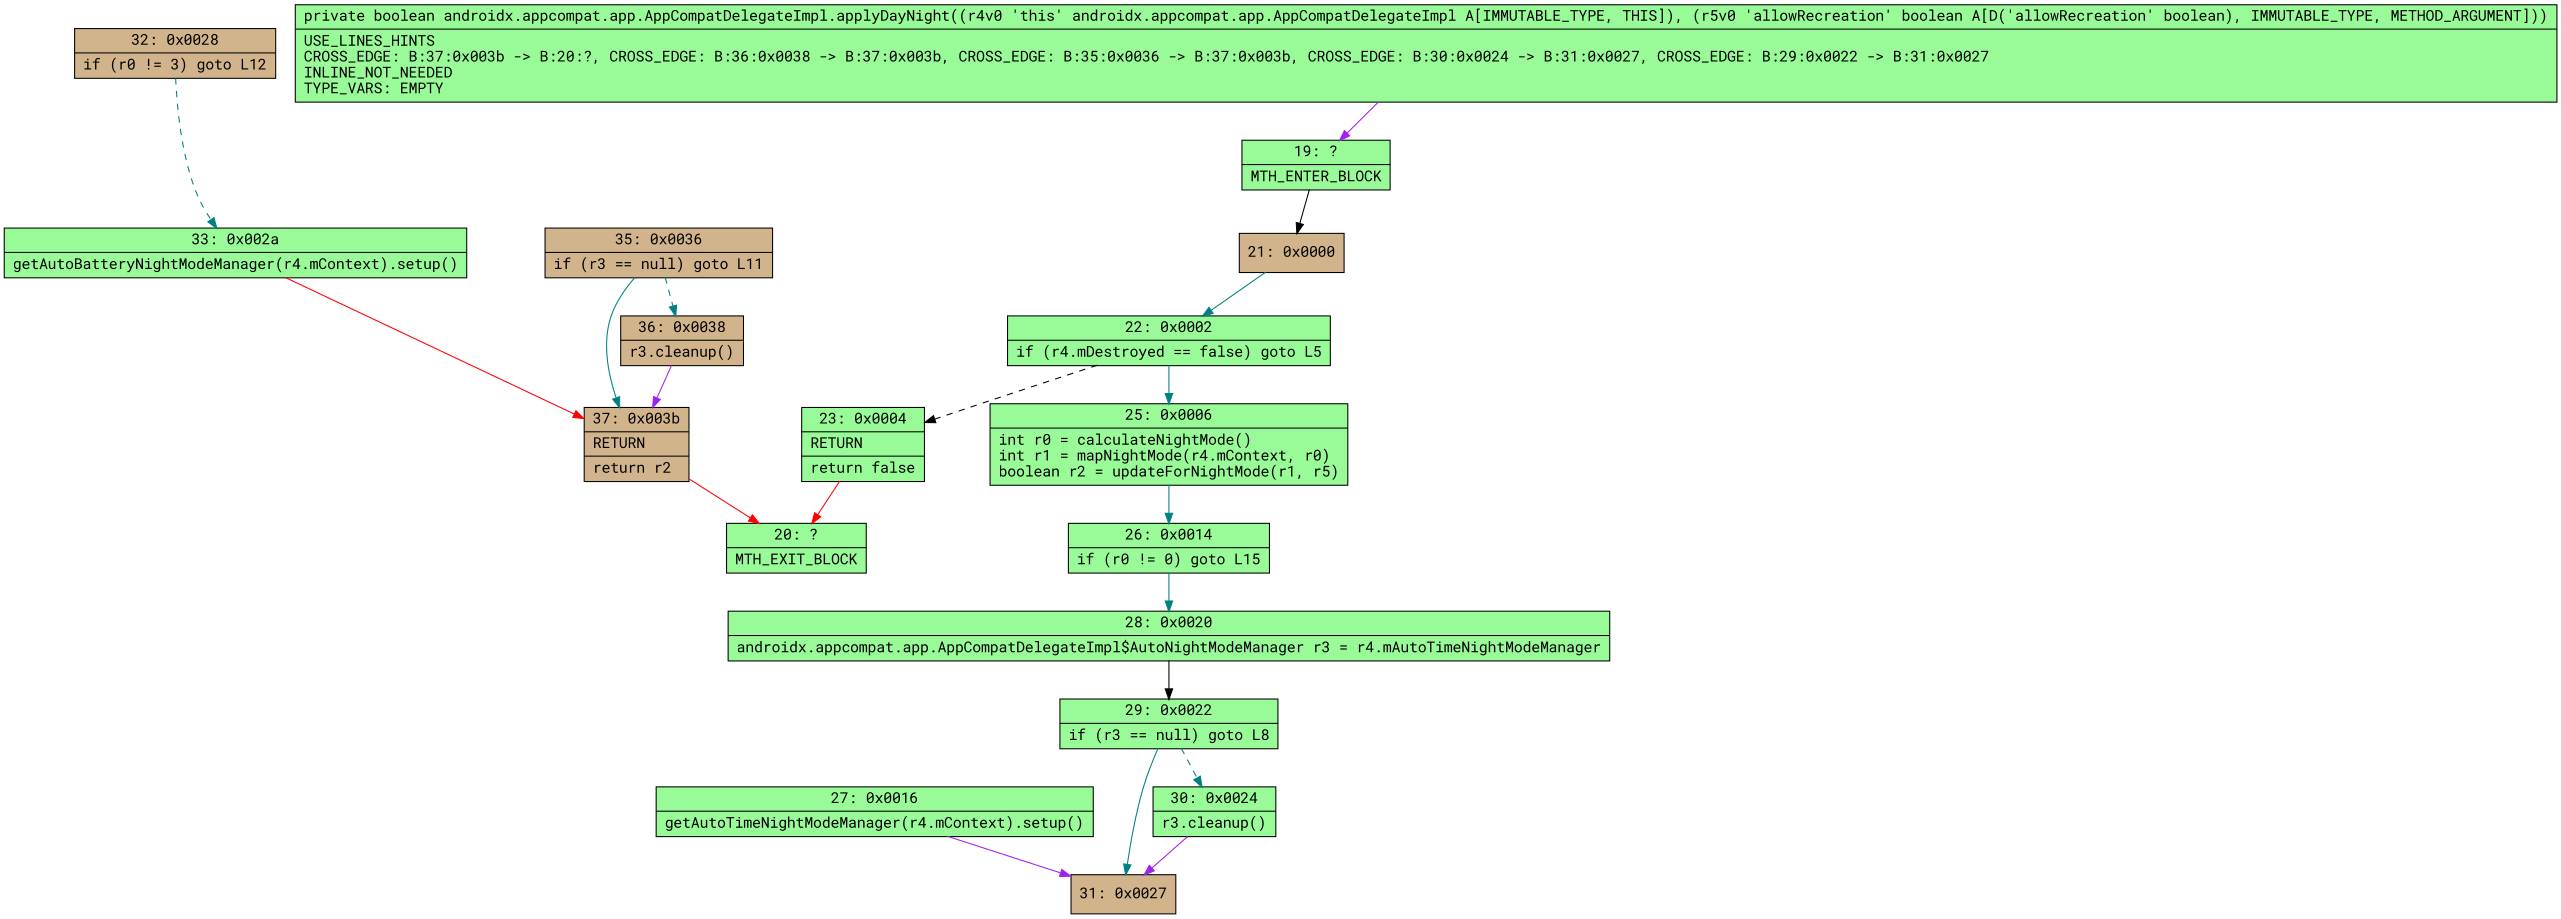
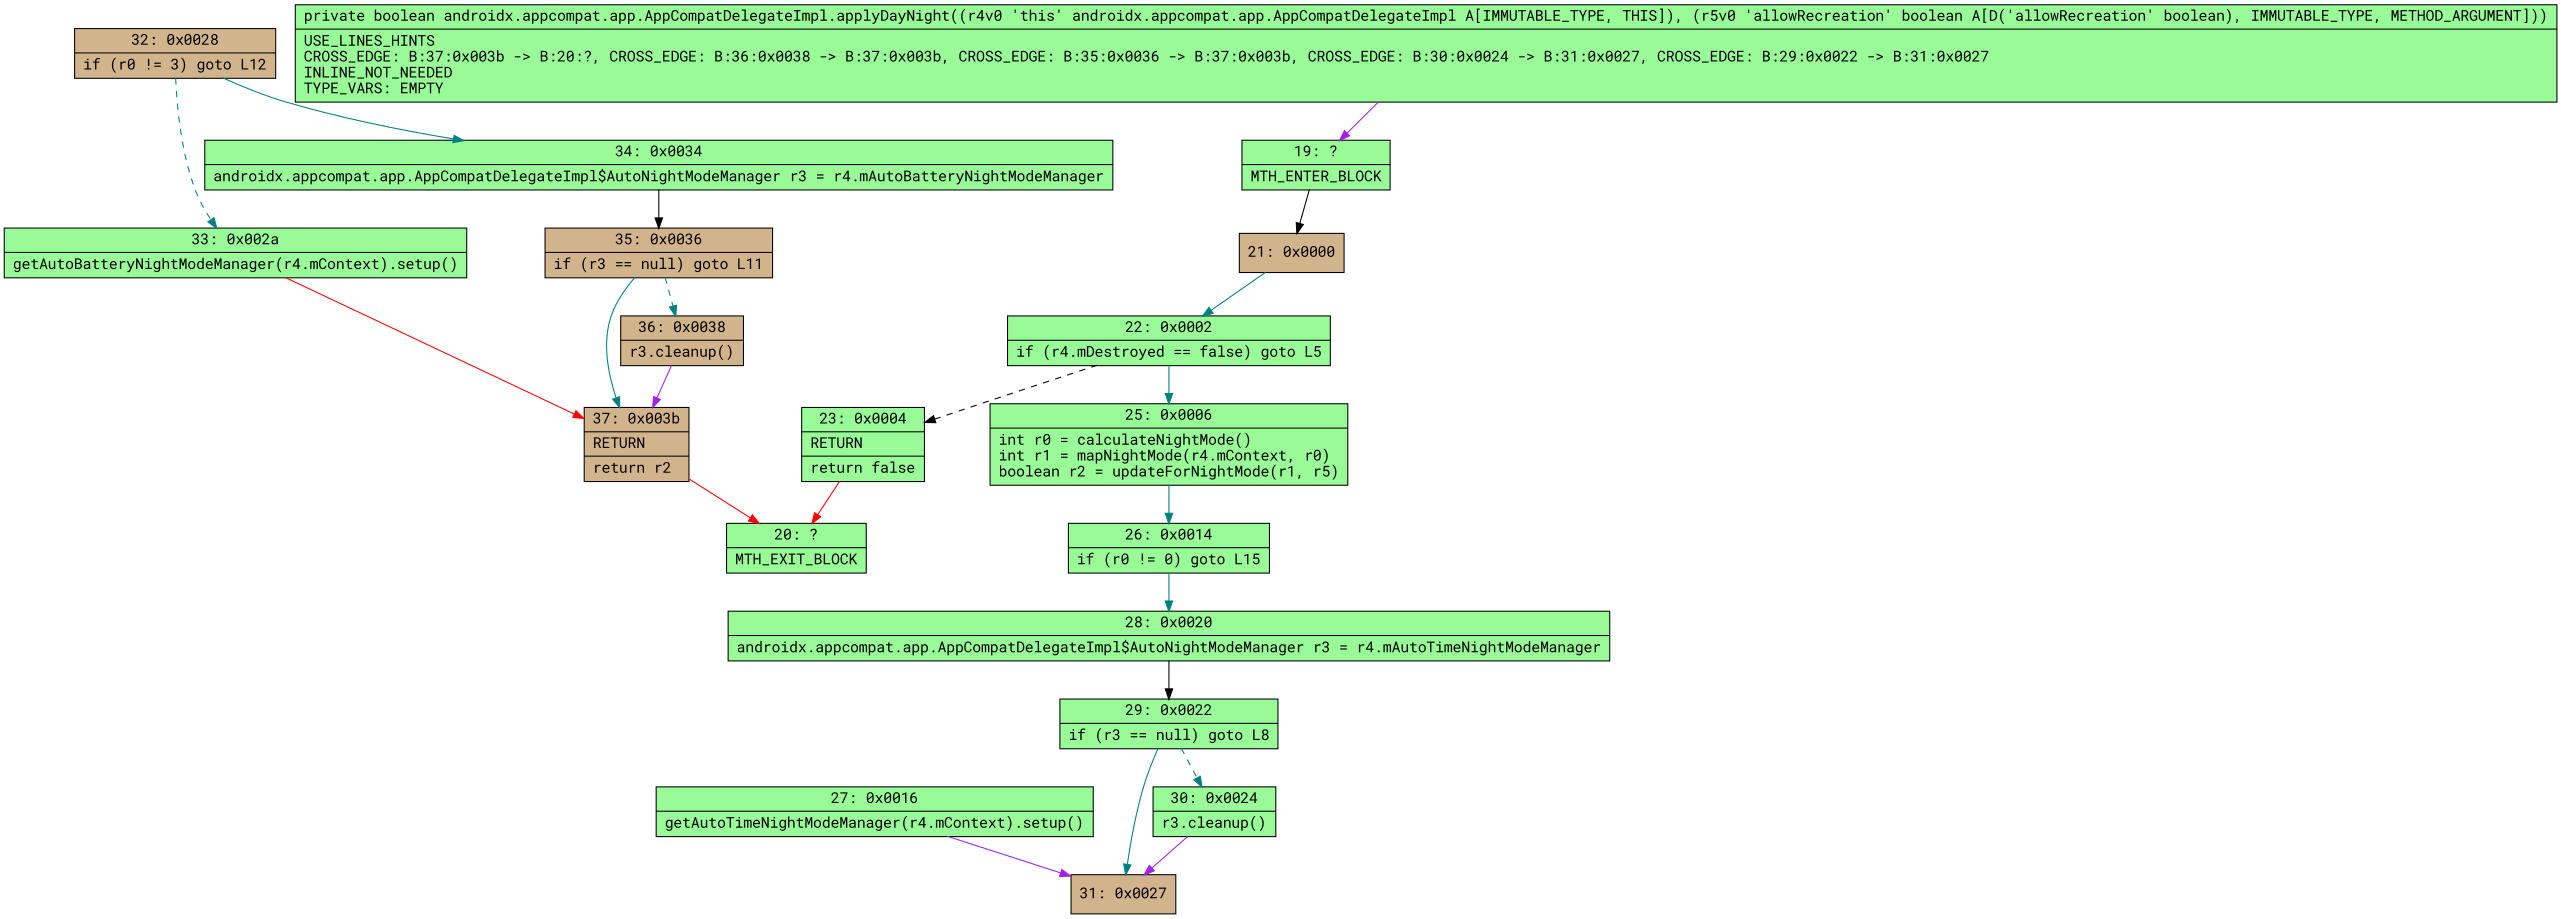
node "34: 0x0034": added
